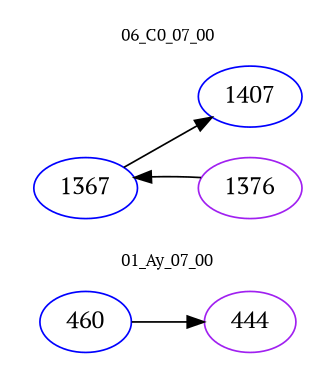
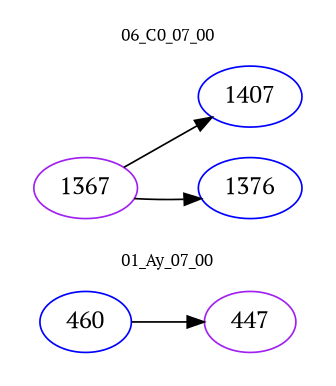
edge "1376" -> "1367": reversed
node "1367": color blue -> purple
node "1376": color purple -> blue
node "444": label "444" -> "447"
